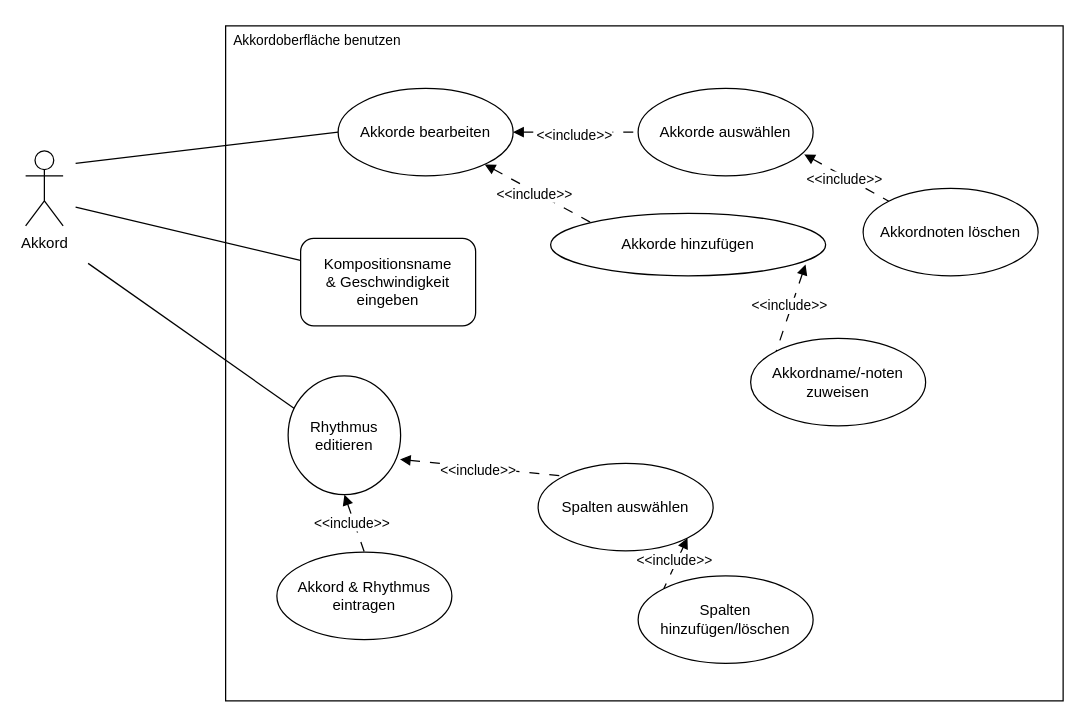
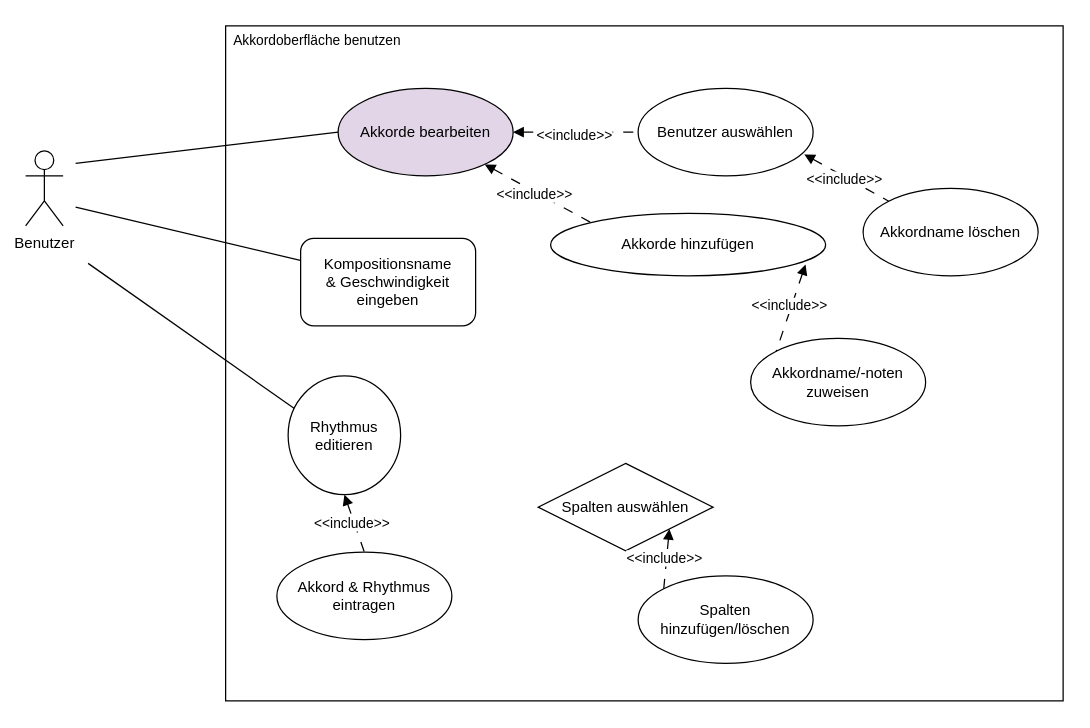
node "Akkorde bearbeiten": fillcolor #ffffff -> #e1d5e7
node "Akkorde auswählen": label "Akkorde auswählen" -> "Benutzer auswählen"
node "Akkordnoten löschen": label "Akkordnoten löschen" -> "Akkordname löschen"
node "Akkord": label "Akkord" -> "Benutzer"
edge "Spalten auswählen" -> "Rhythmus editieren": removed, label "<<include>>"
node "Spalten auswählen": shape ellipse -> diamond
